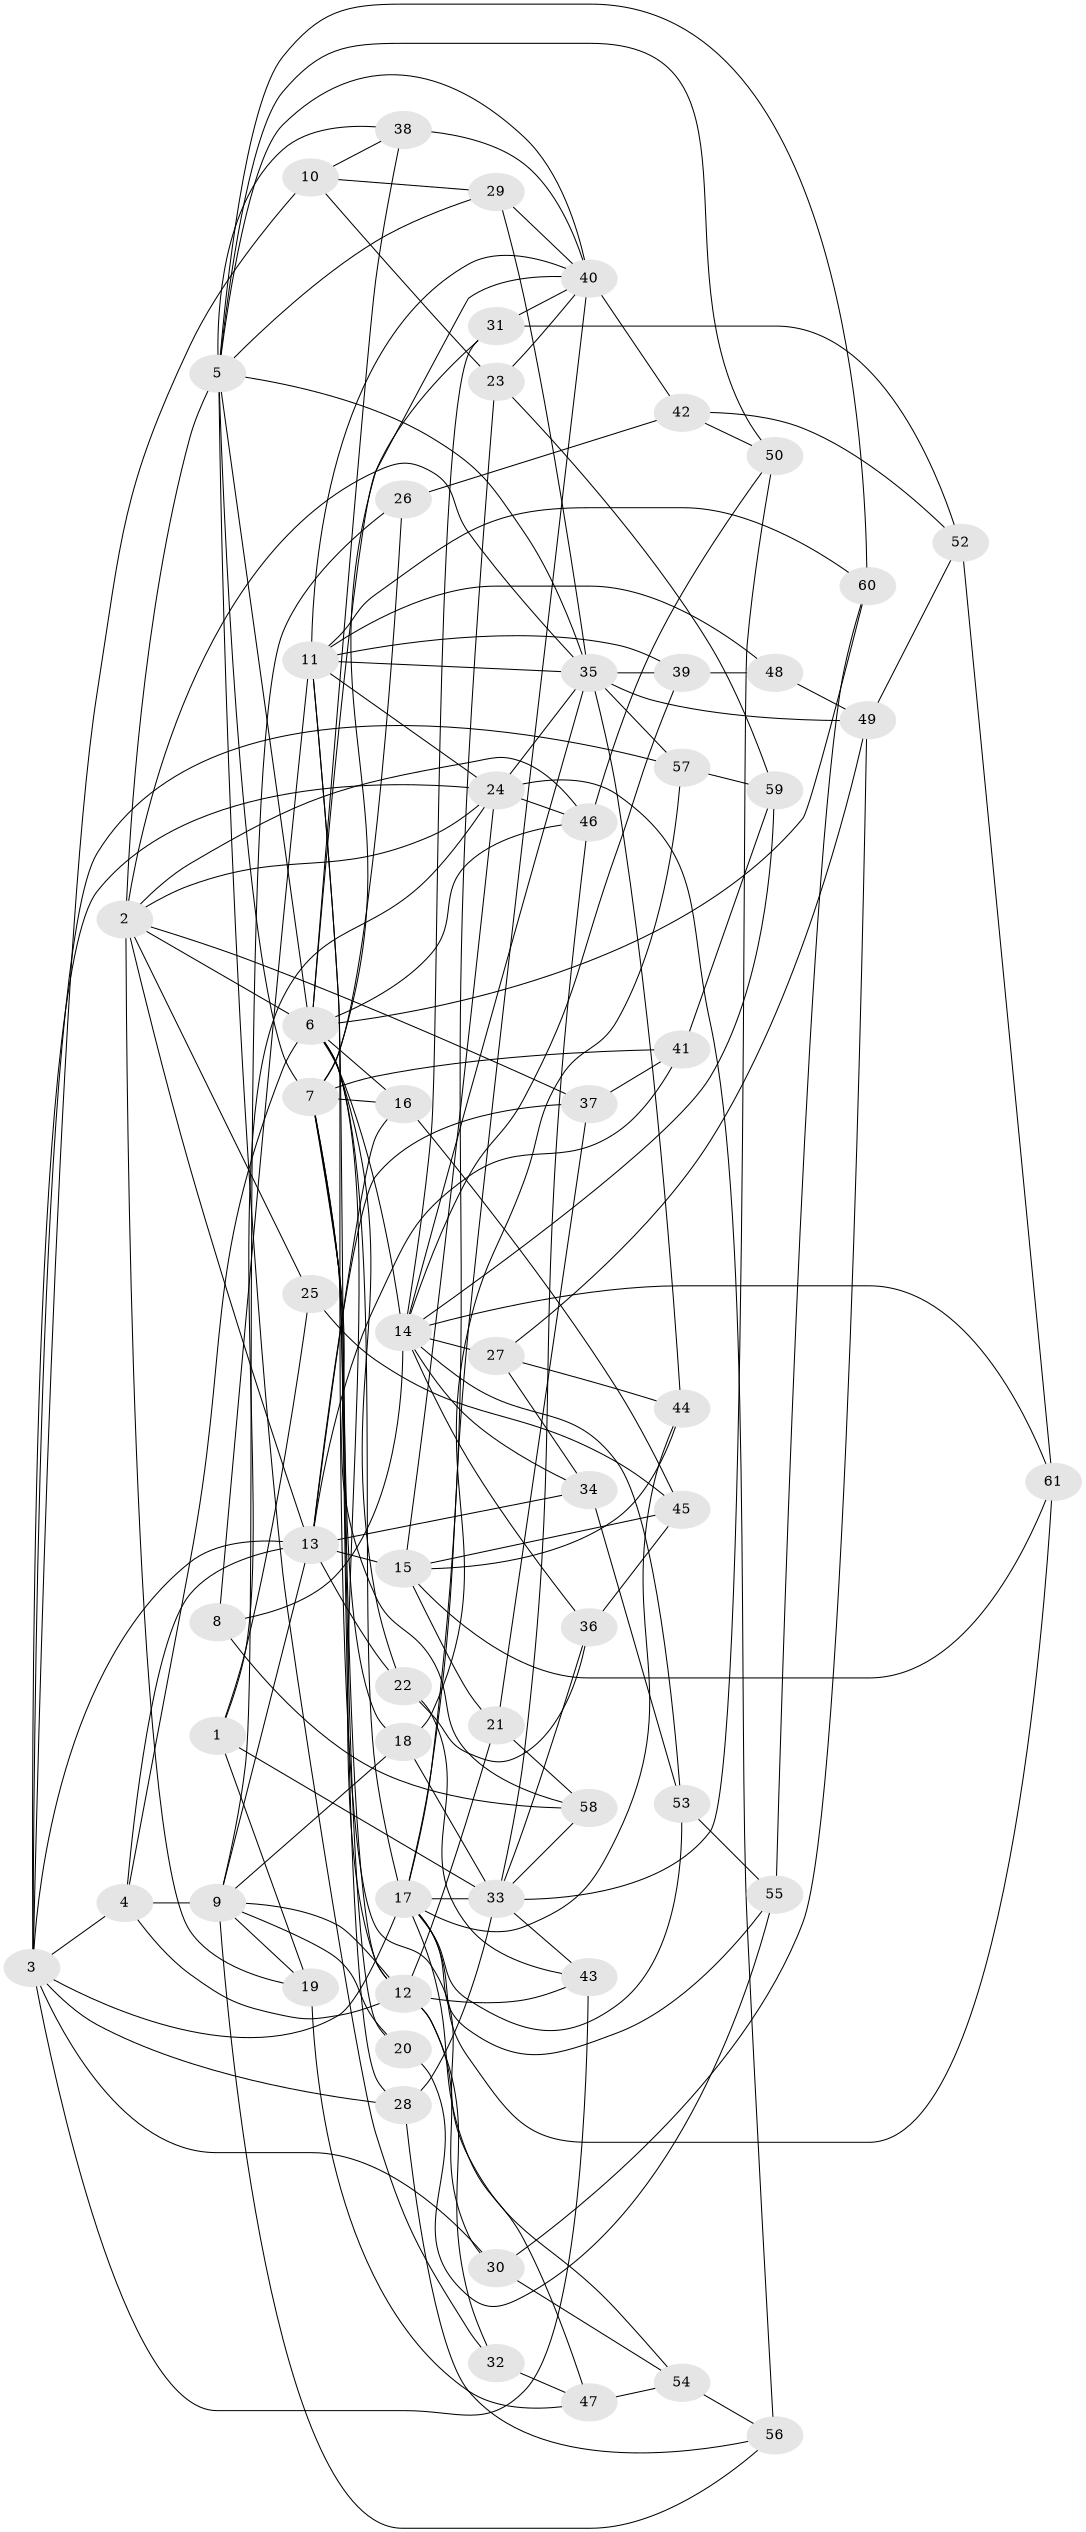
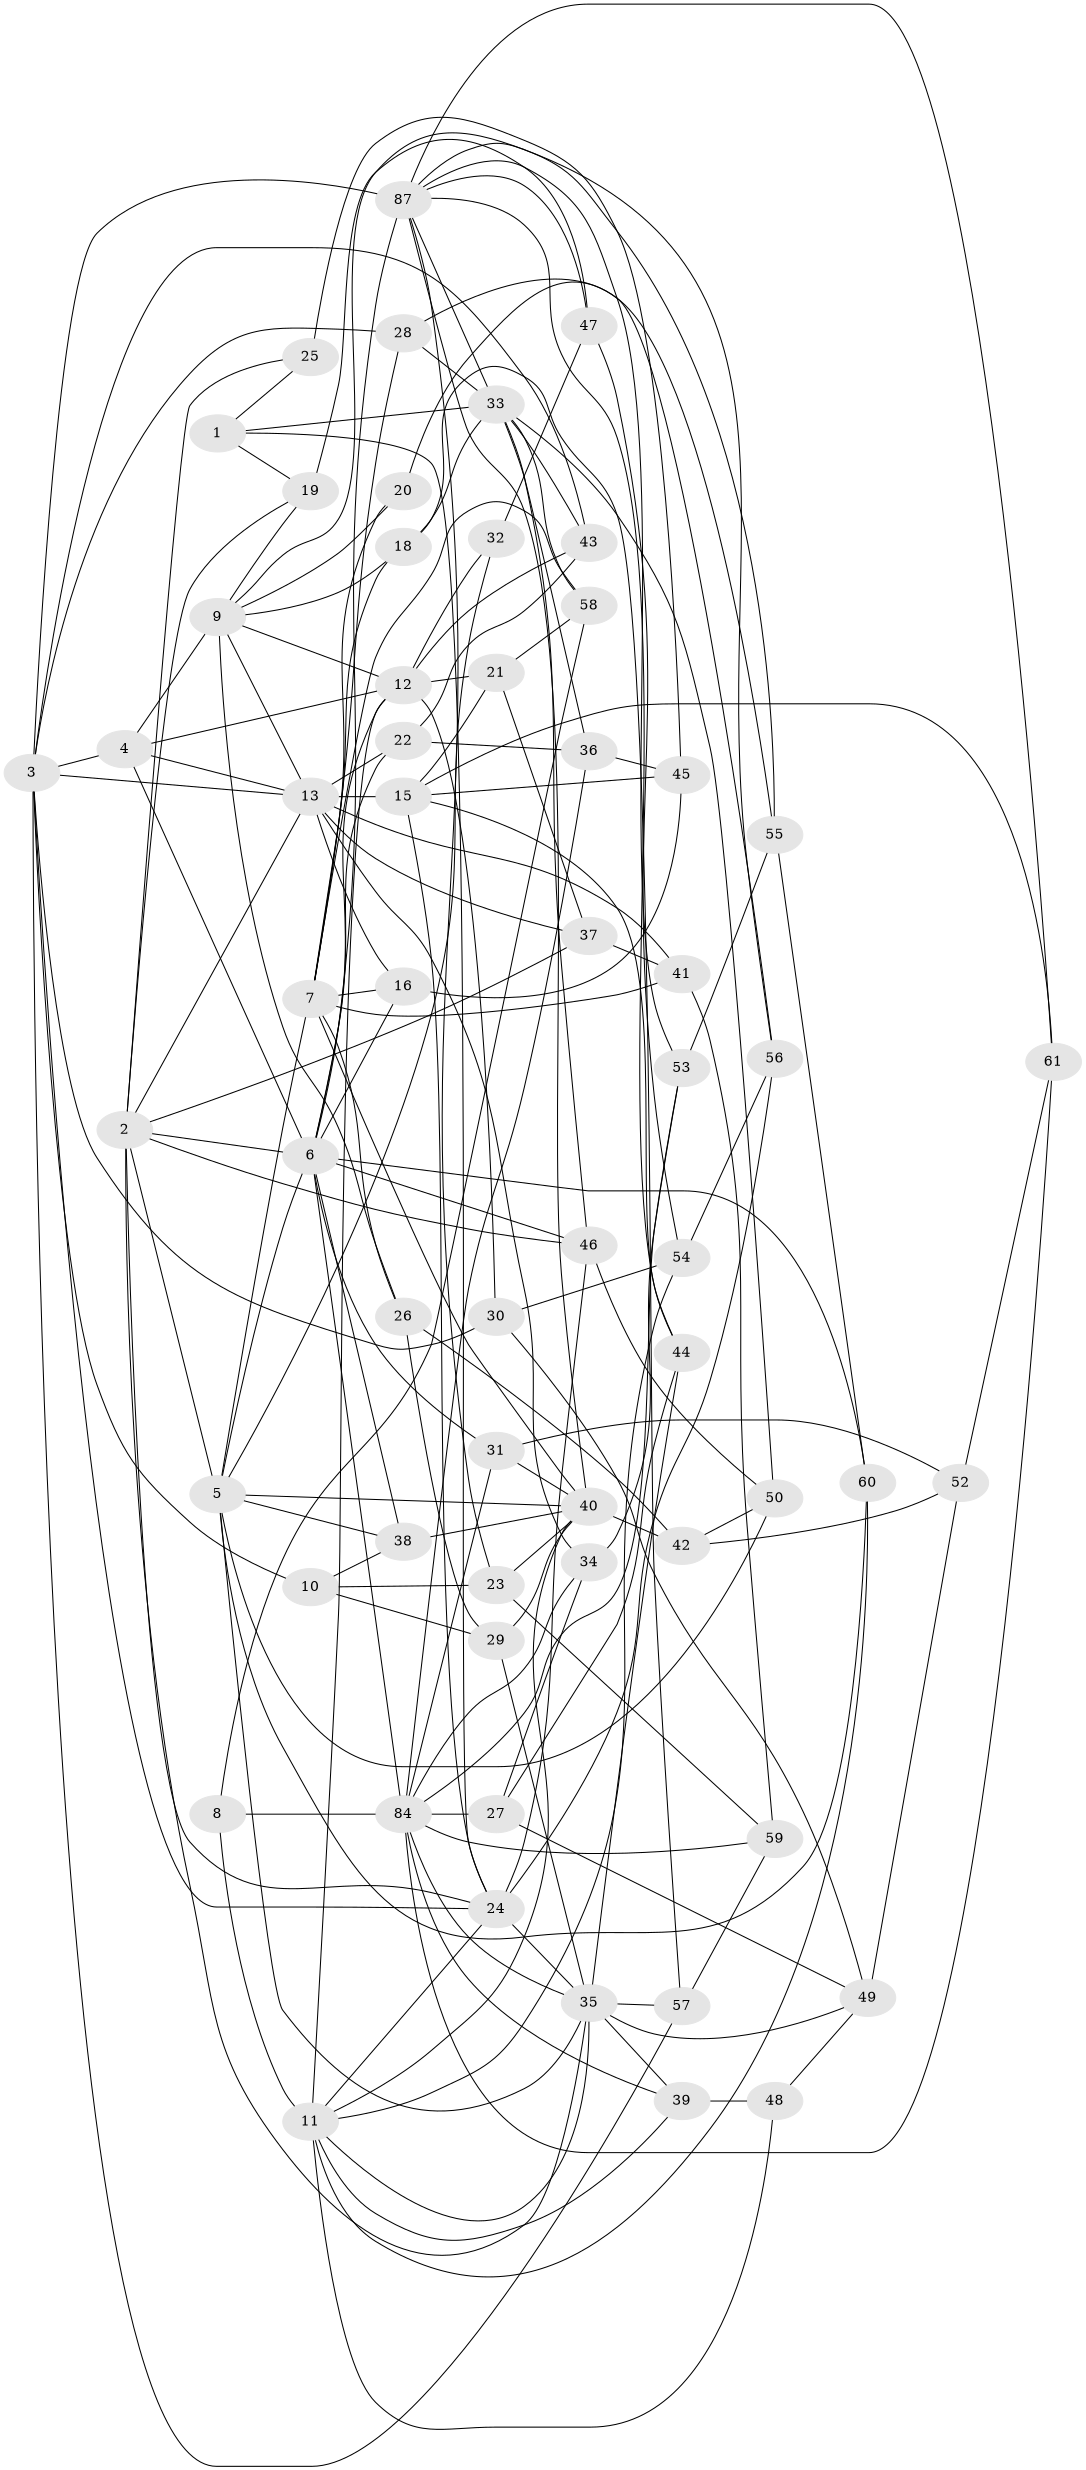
edge "29" -- "5": now "29" -- "26"
node "14": label "14" -> "84"
node "17": label "17" -> "87"
